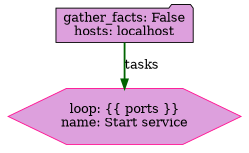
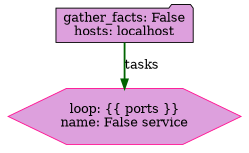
node "loop: {{ ports }} name: Start service": label "loop: {{ ports }} name: Start service" -> "loop: {{ ports }} name: False service"
